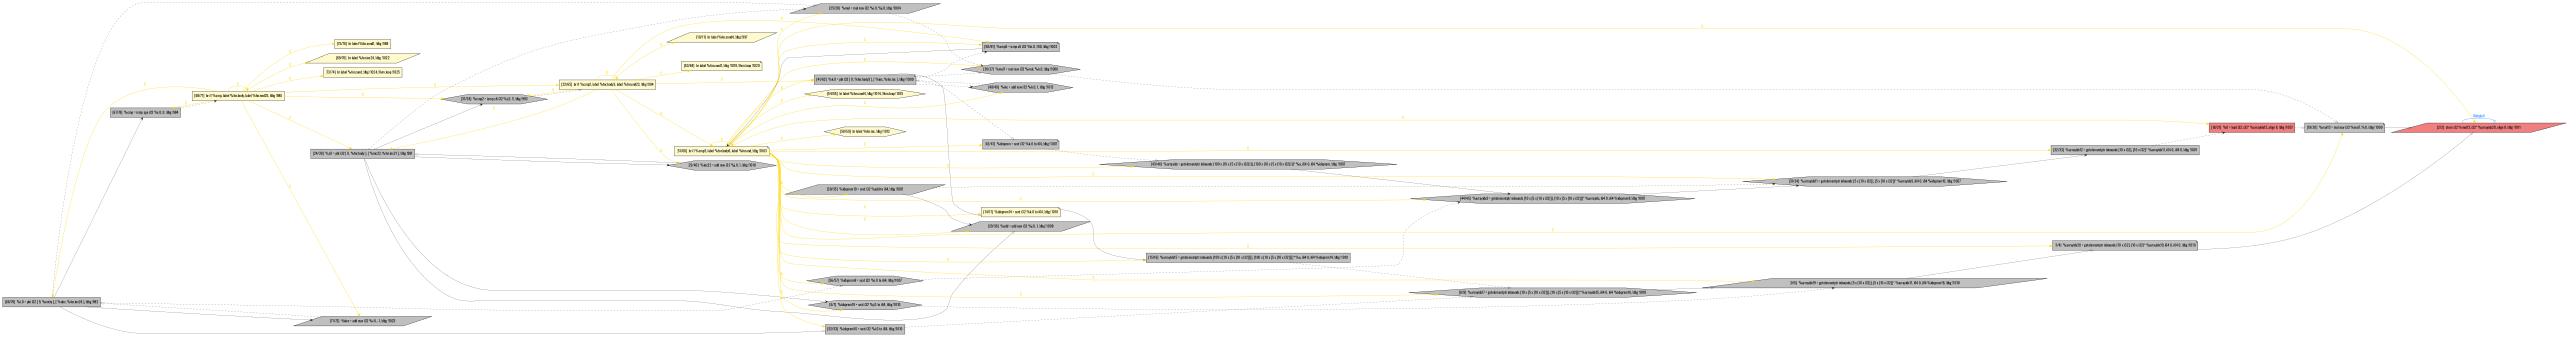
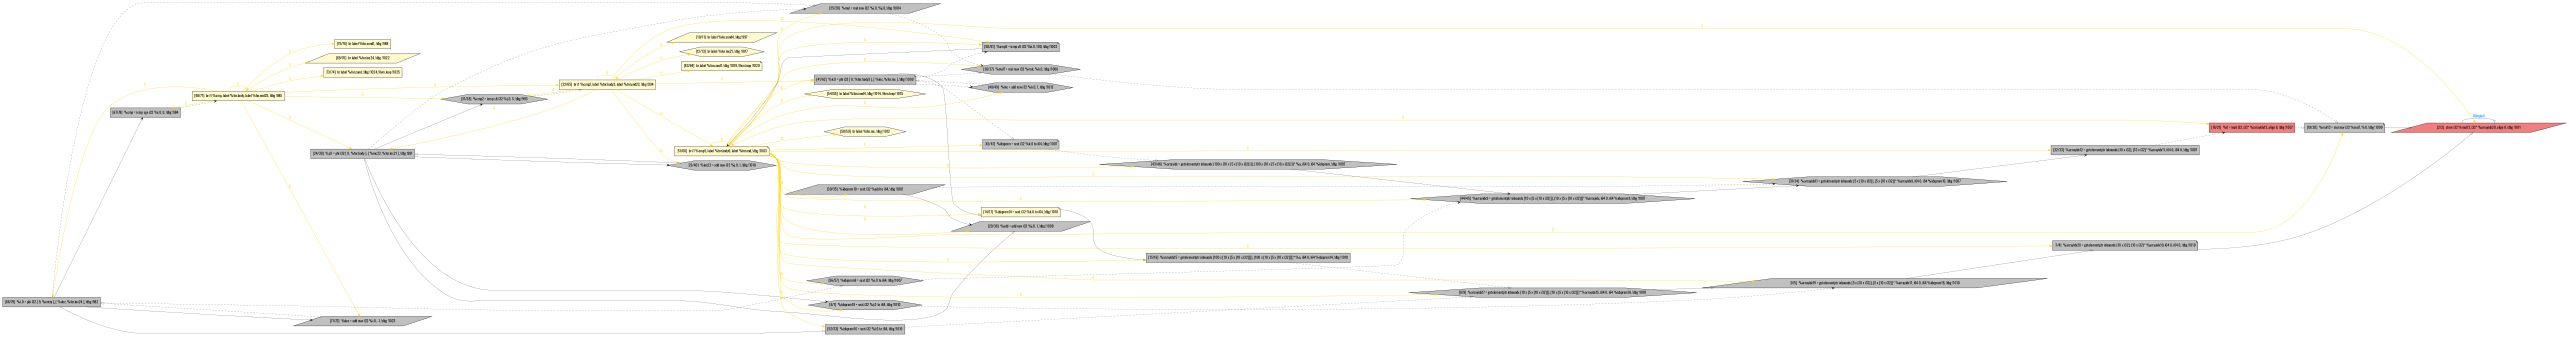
node "[12/13]  br label %for.inc21, !dbg !1017": added
